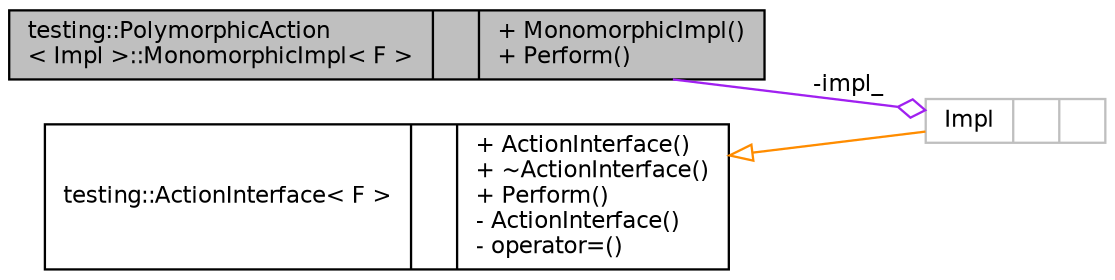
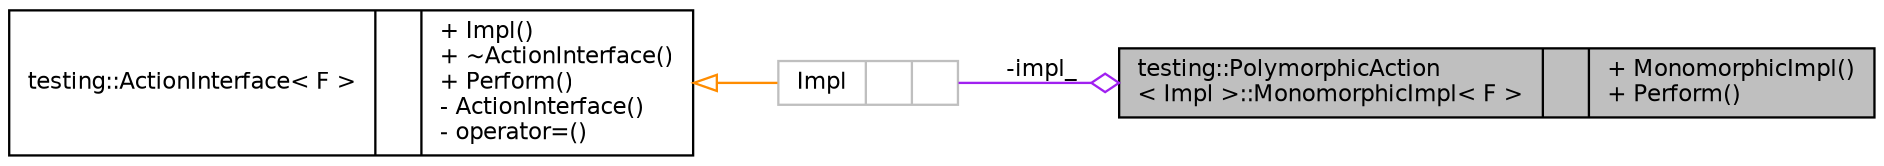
edge "testing::PolymorphicAction" -> "Impl": reversed
node "testing::ActionInterface< F >": text "+ ActionInterface()" -> "+ Impl()"
